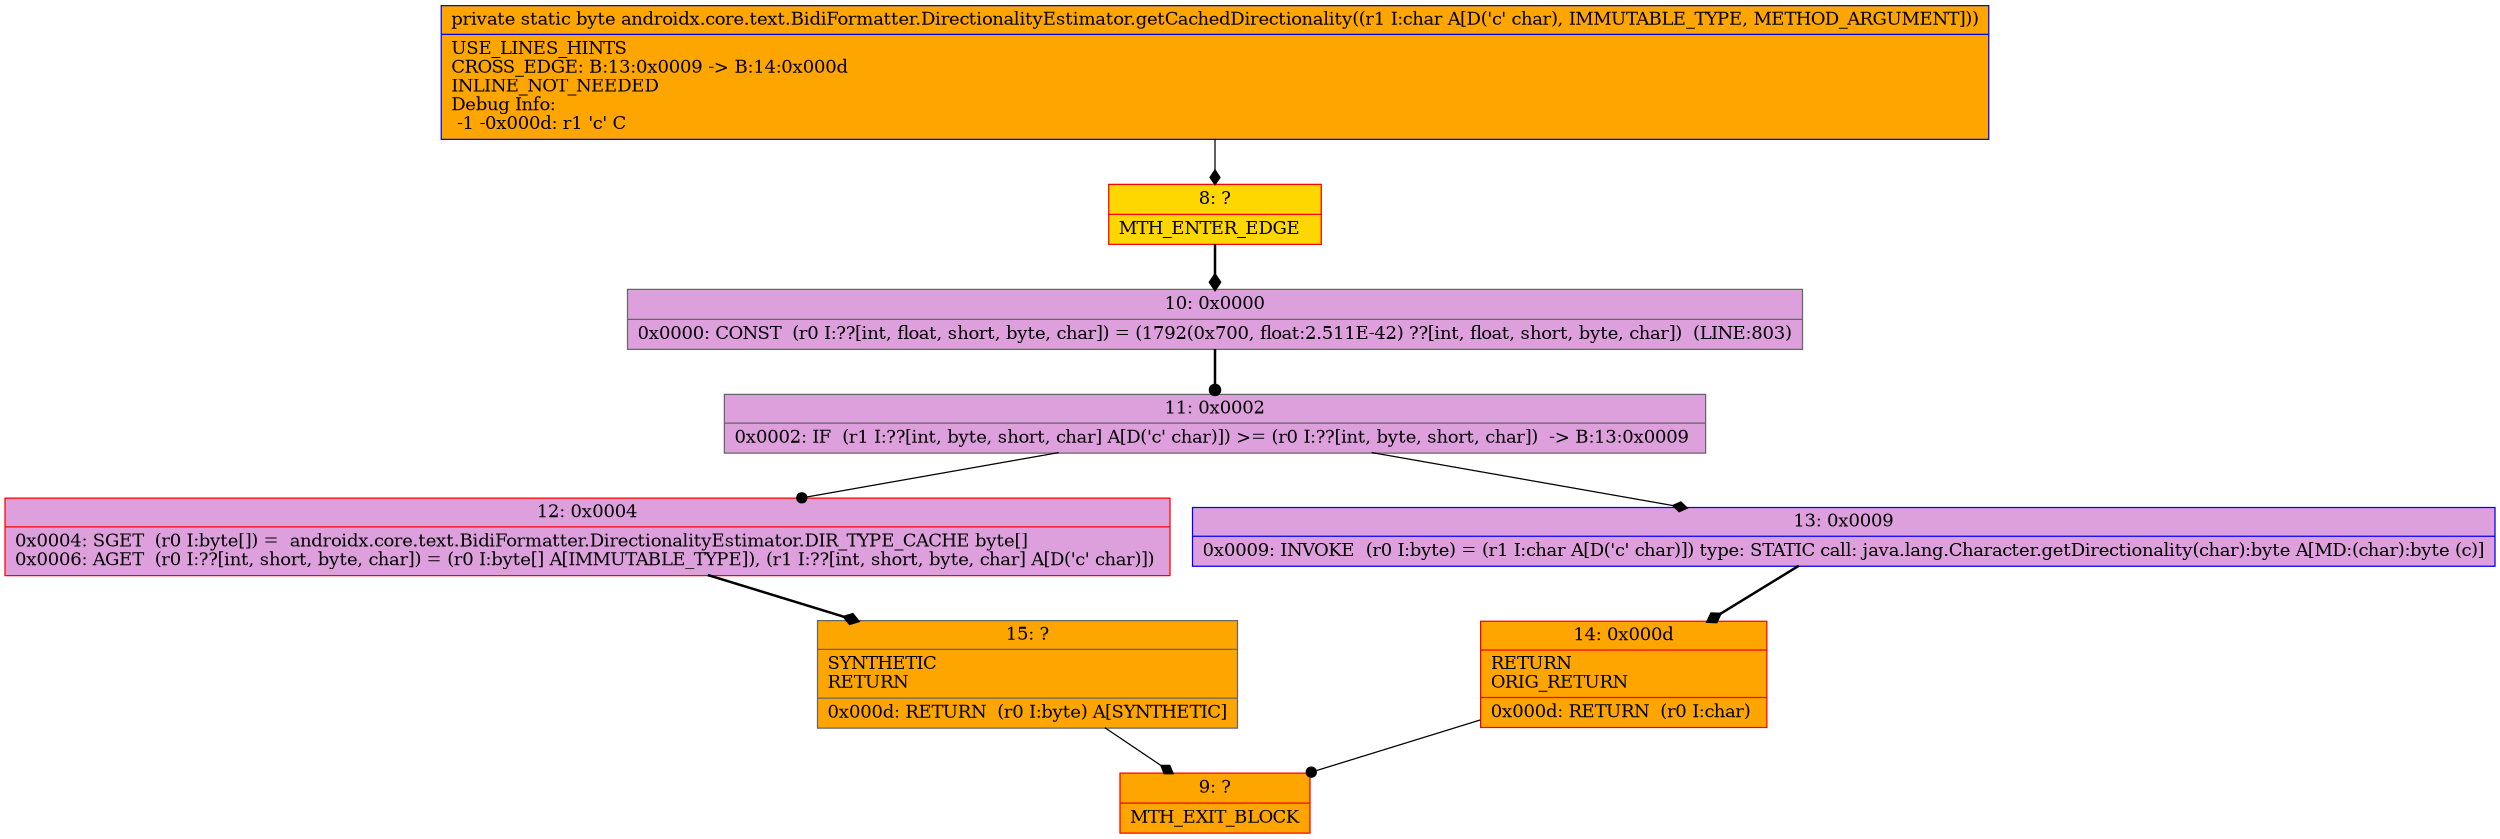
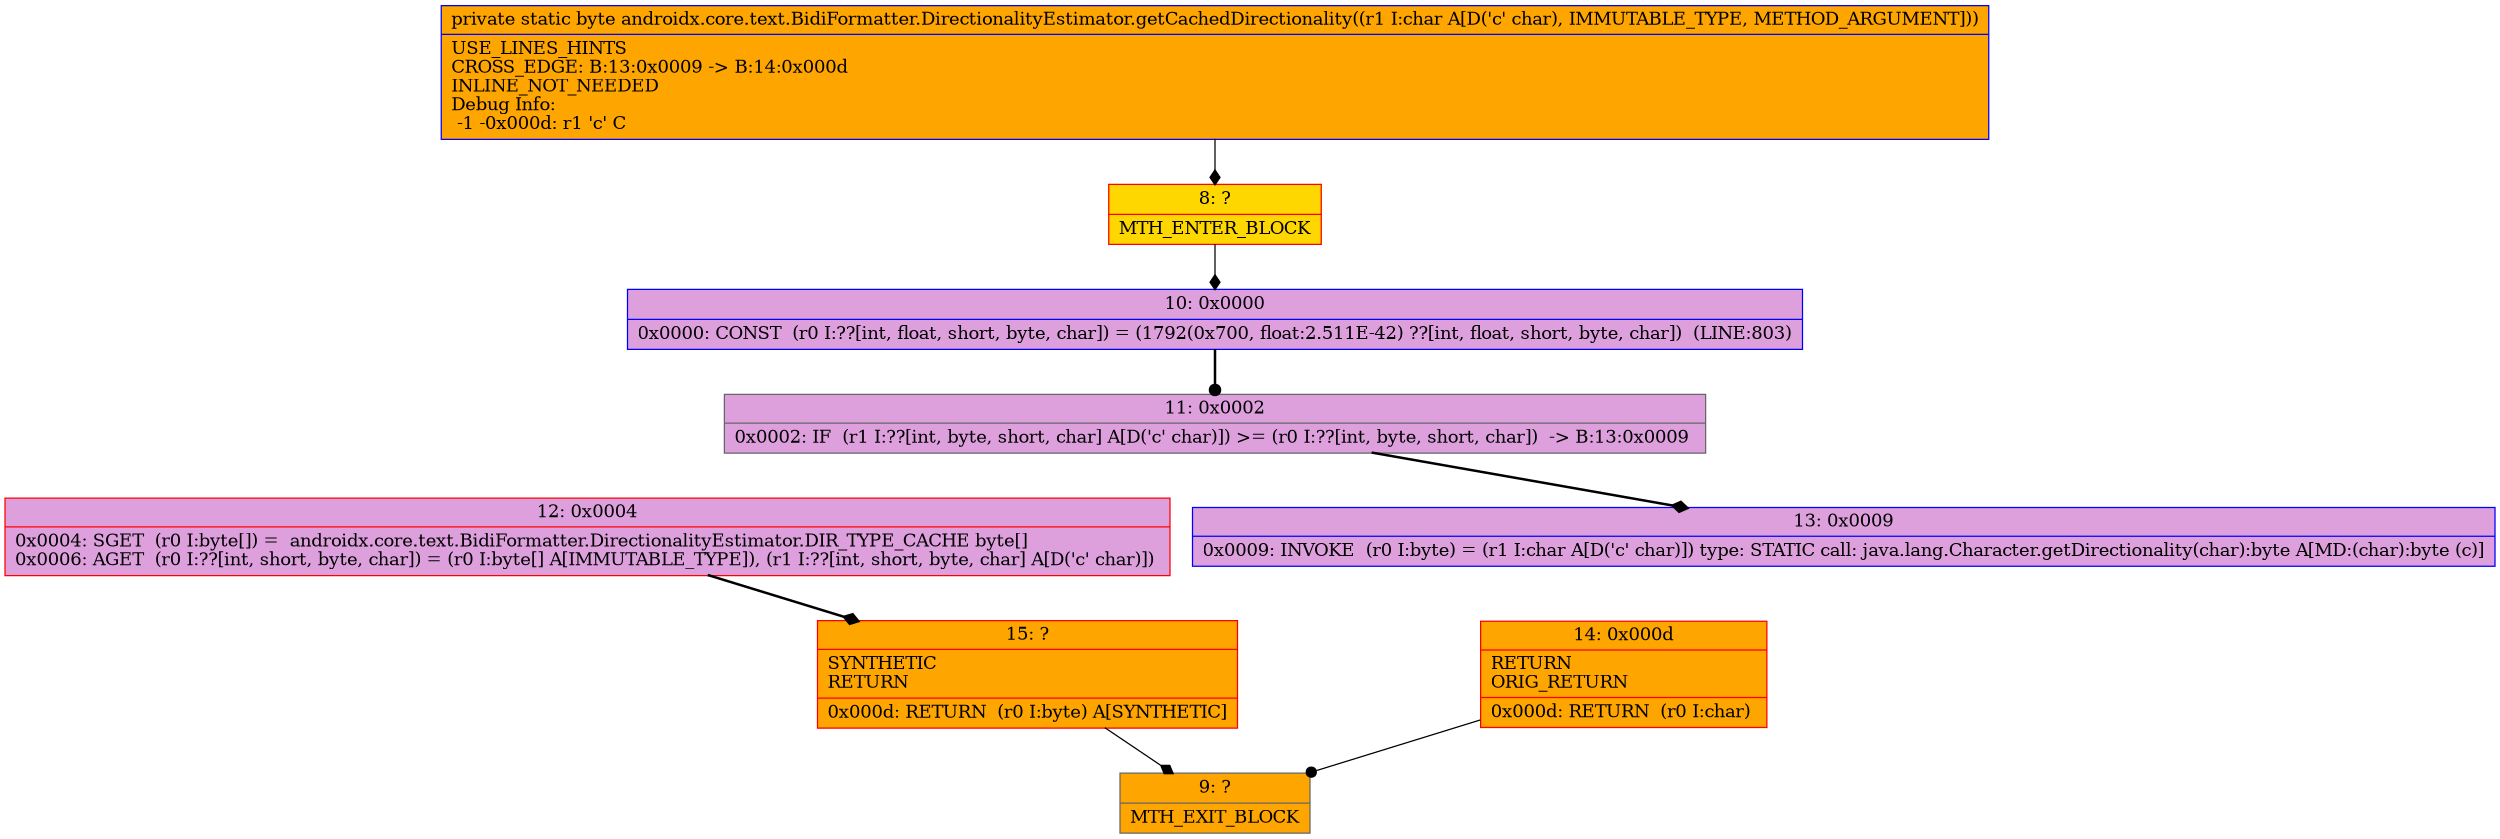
node "8: ?": text "MTH_ENTER_EDGE" -> "MTH_ENTER_BLOCK"
edge "8: ?" -> "10: 0x0000": style bold -> solid
node "10: 0x0000": color gray40 -> blue
edge "11: 0x0002" -> "12: 0x0004": removed
edge "11: 0x0002" -> "13: 0x0009": style solid -> bold
edge "13: 0x0009" -> "14: 0x000d": removed
node "15: ?": color gray40 -> red
node "9: ?": color red -> gray40
